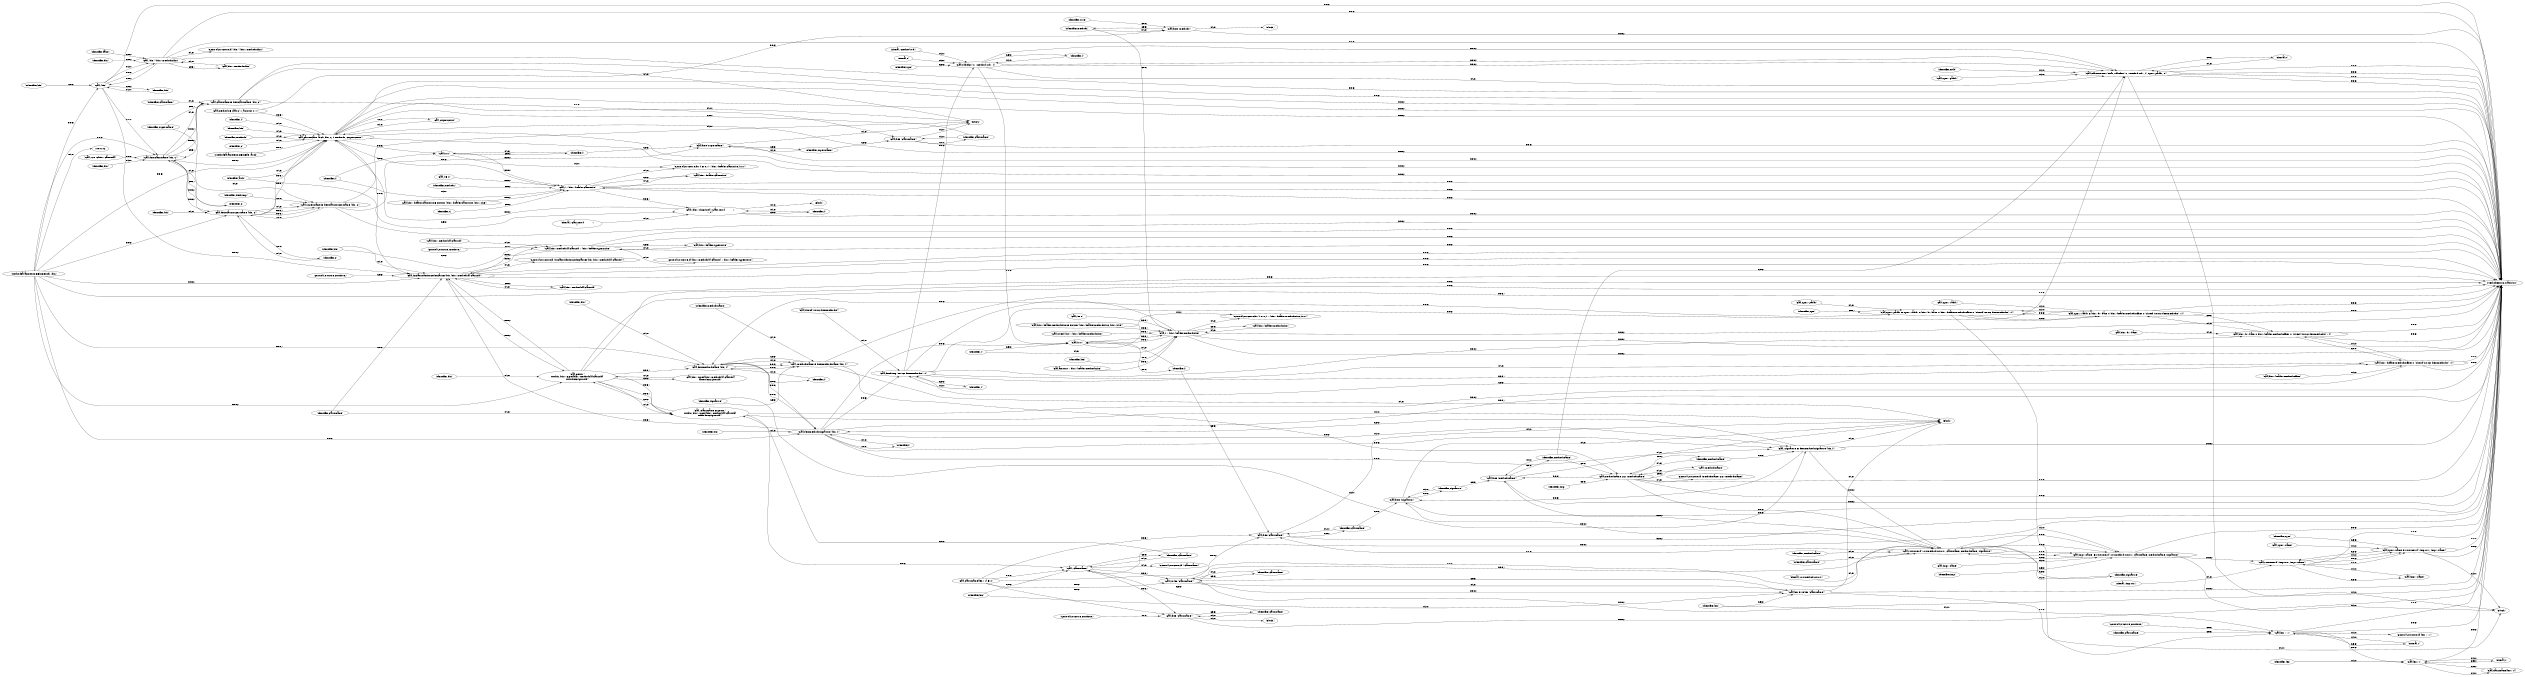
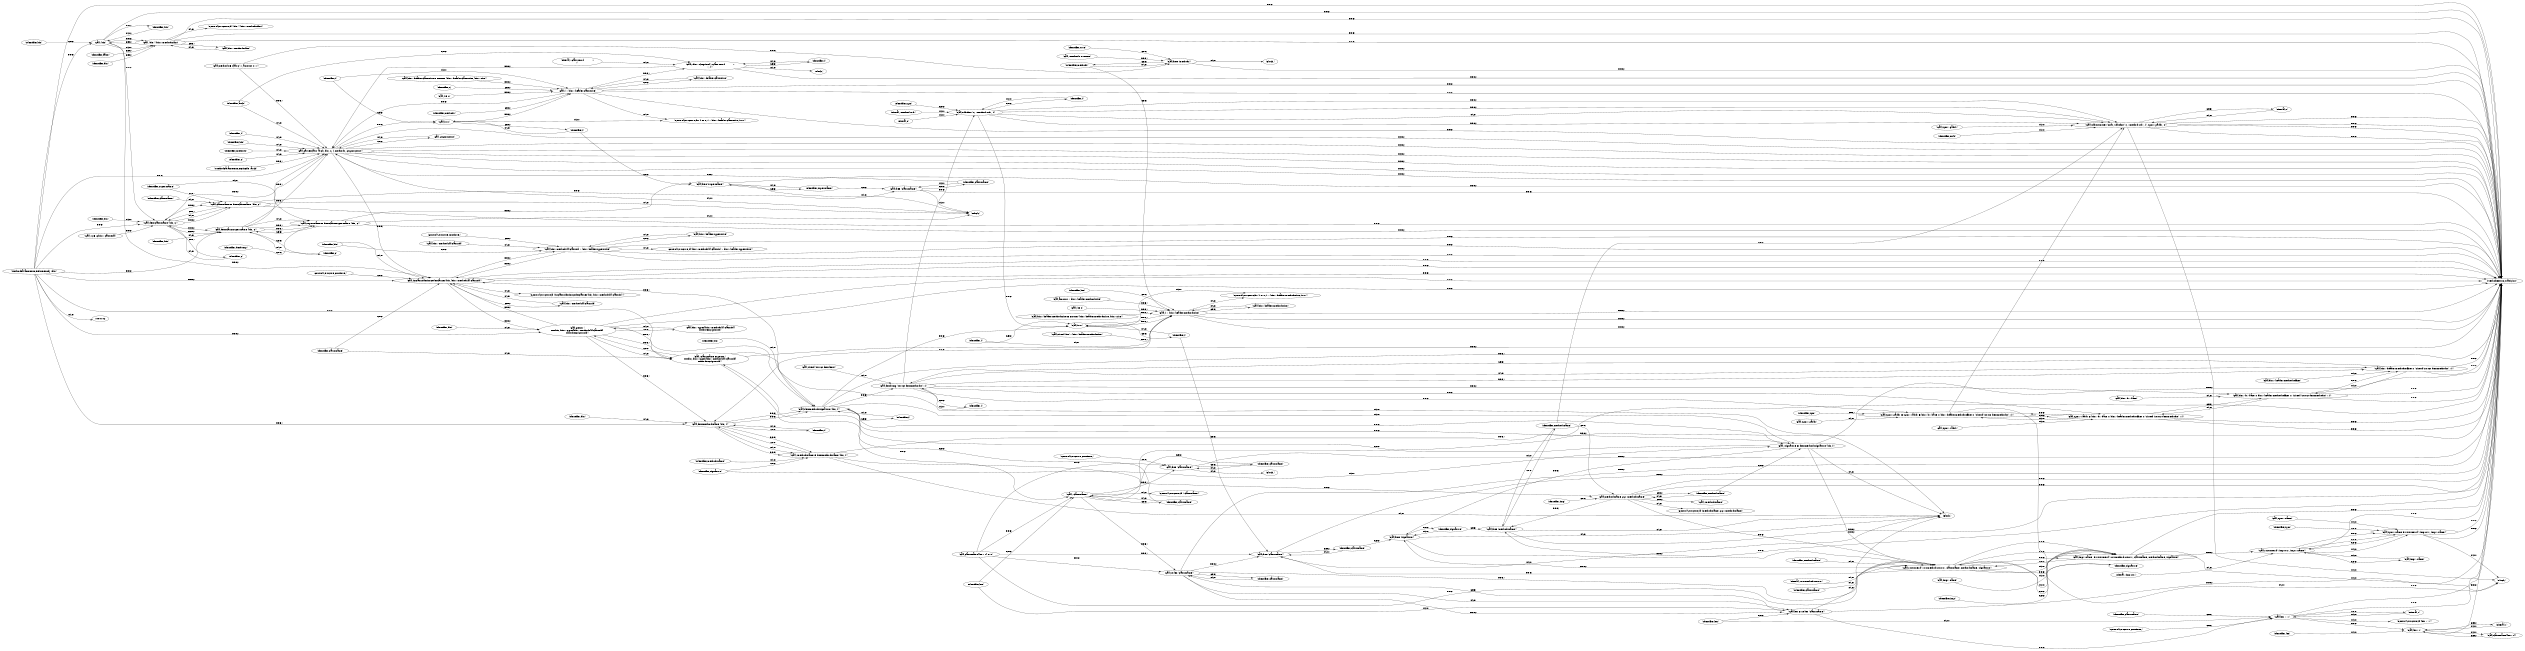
node "(Call,*methods = NULL)": added
node "(Call,sizeof (struct dex_method_t))": label "(Call,sizeof (struct dex_method_t))" -> "(Call,sizeof (struct dex_len_t))"
edge "(Call,*method_name)" -> "(Call,method_name && *method_name)": removed, label "AST:"
